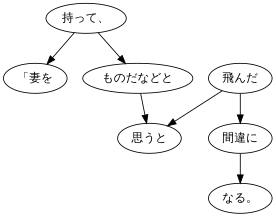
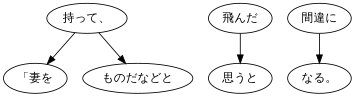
edge "ものだなどと" -> "思うと": removed
edge "飛んだ" -> "間違に": removed
